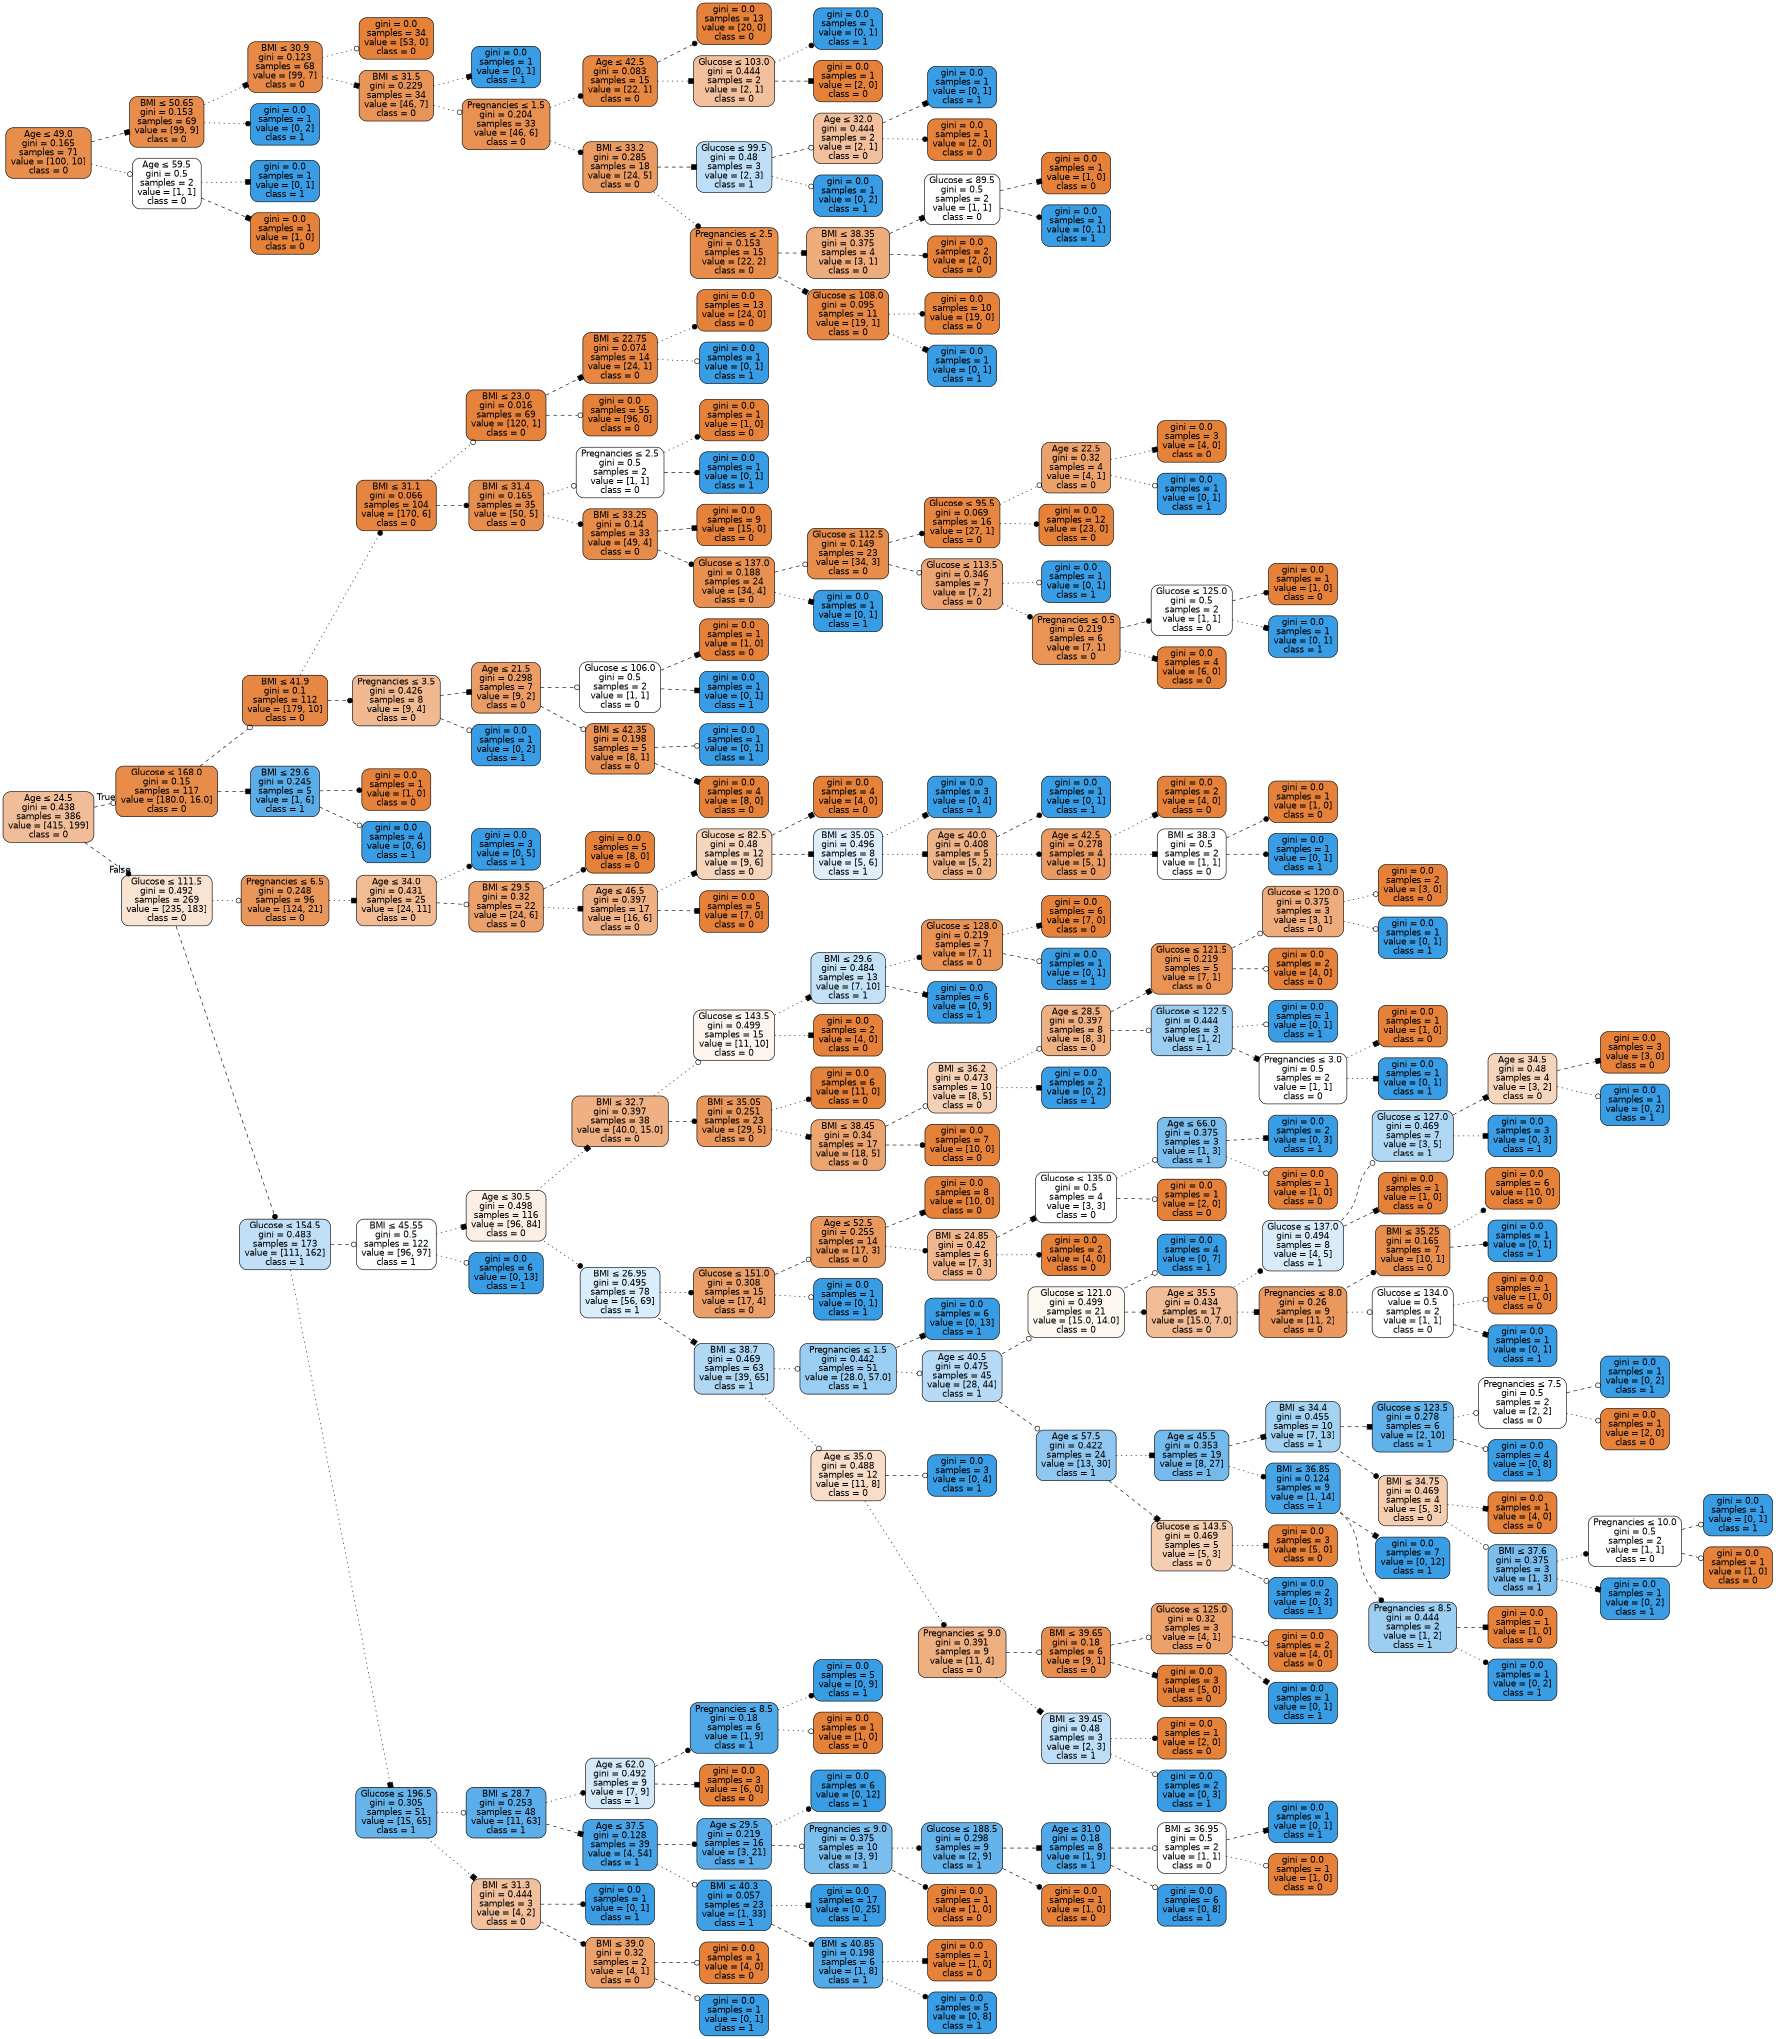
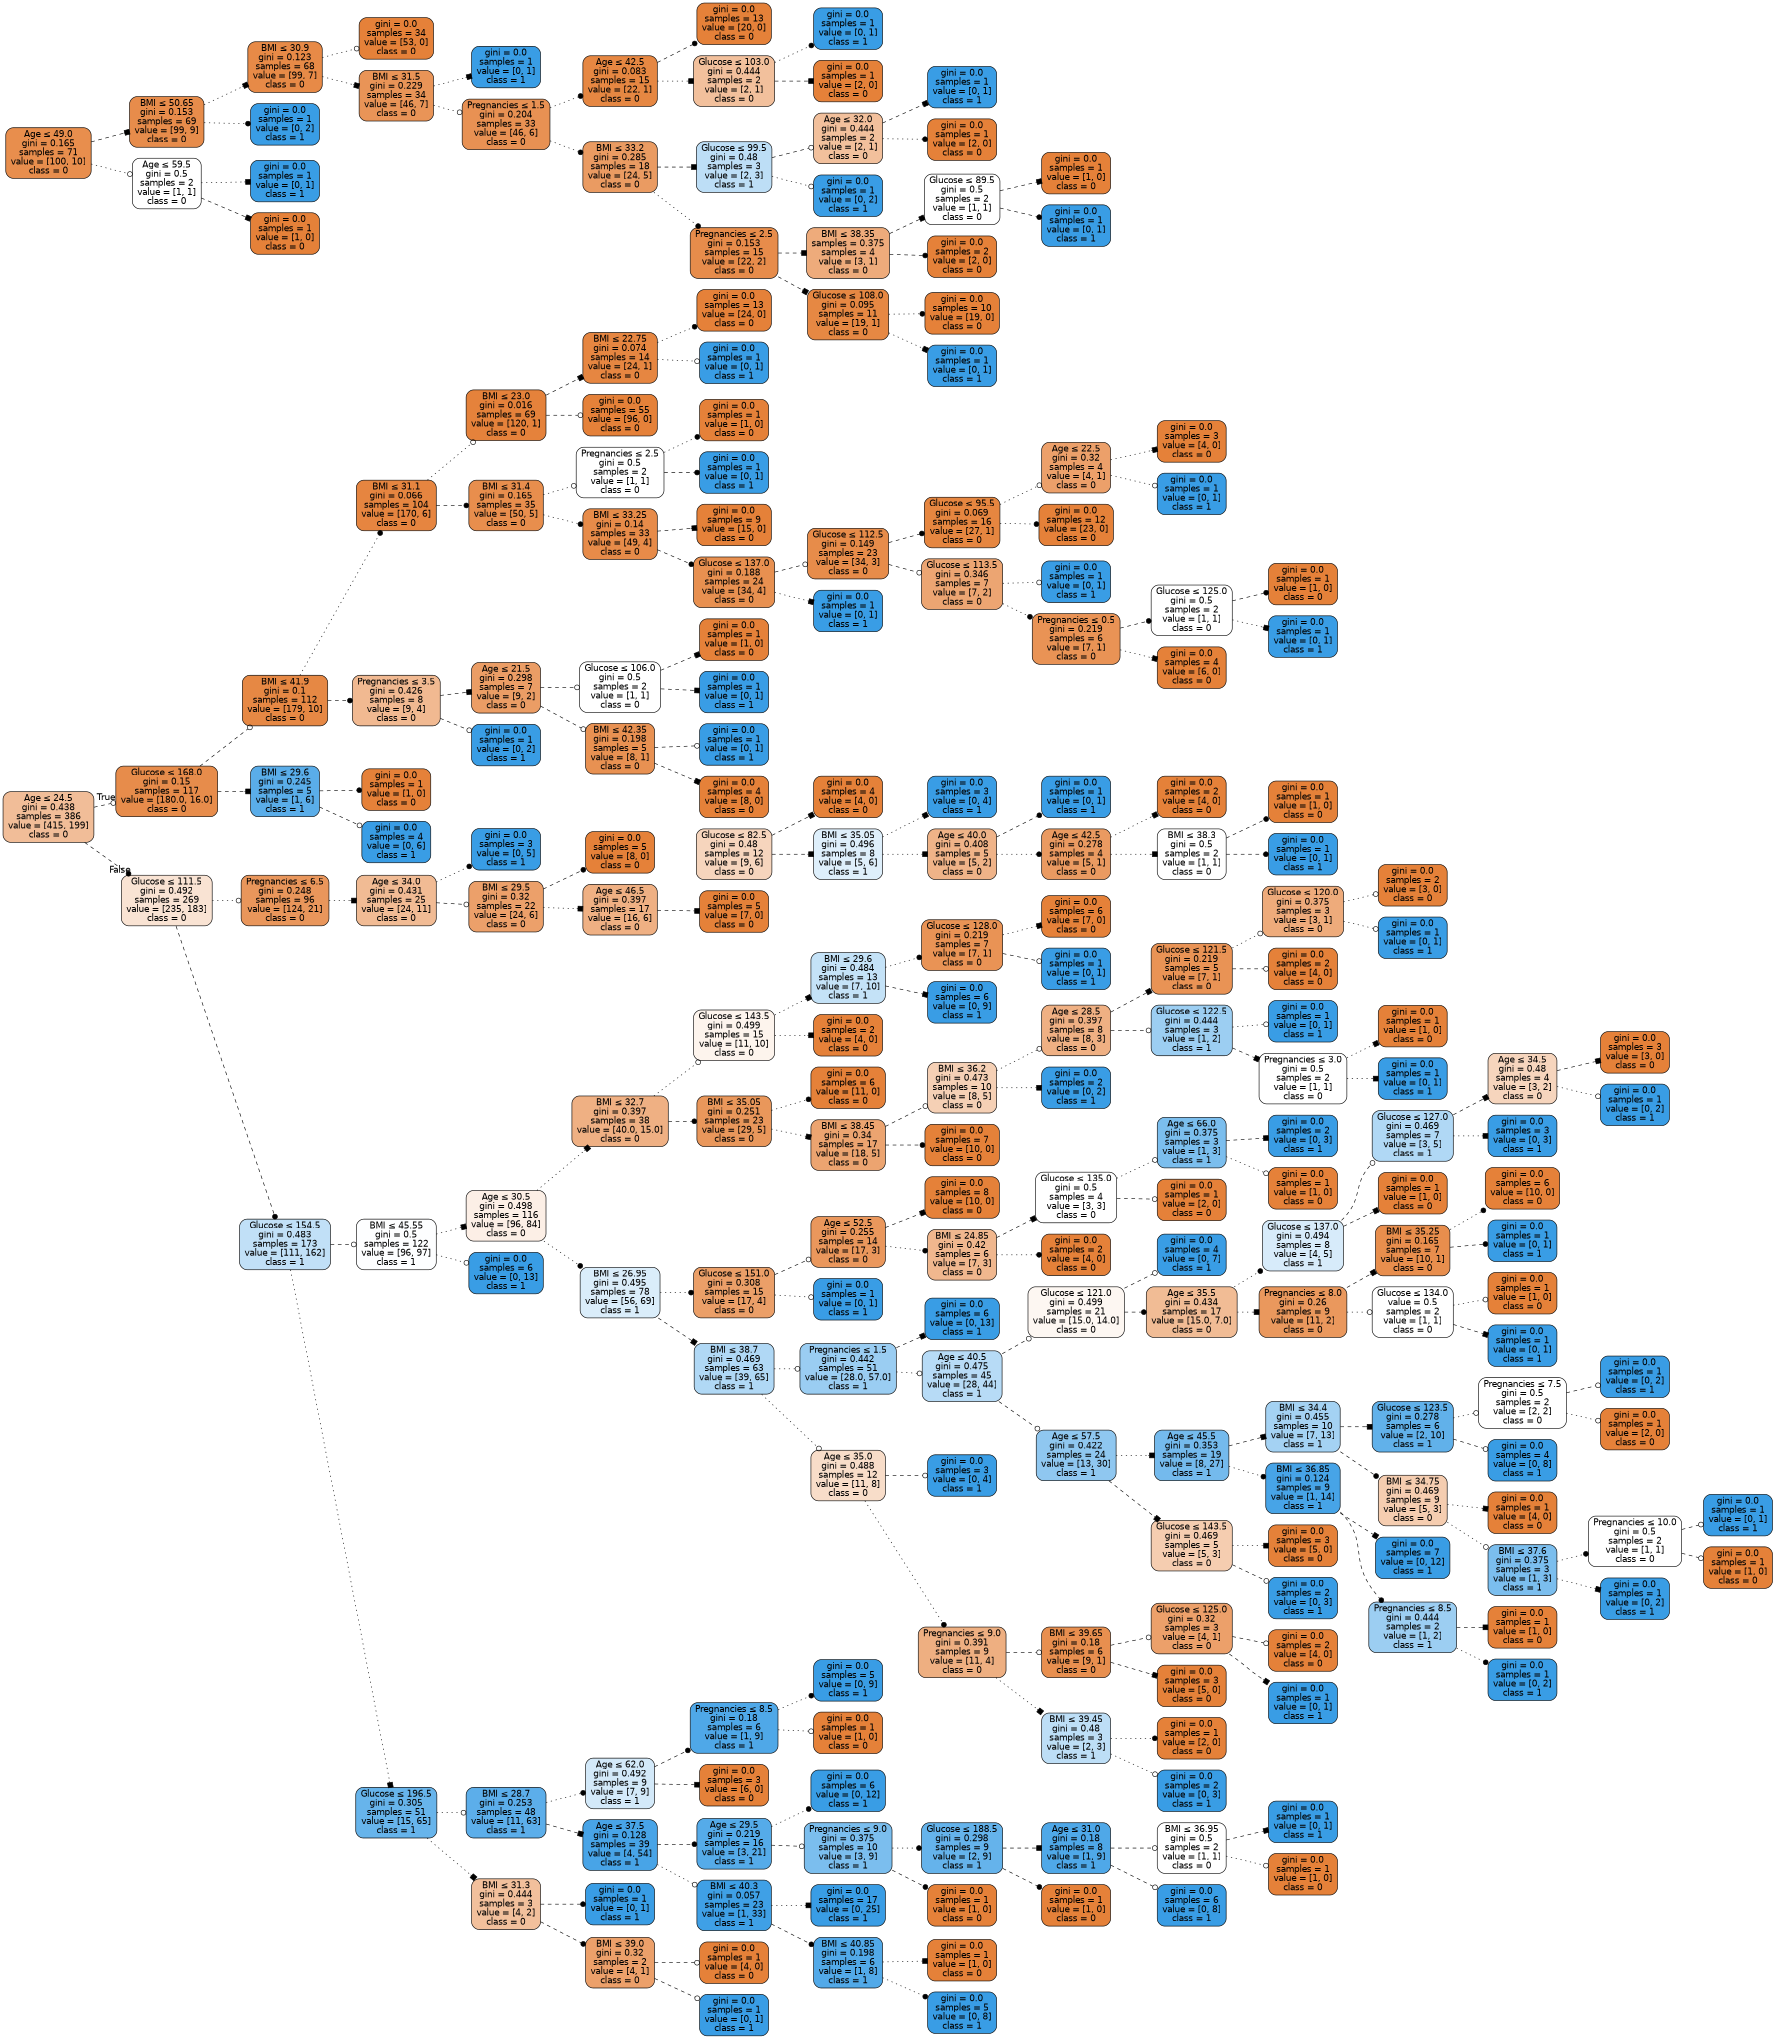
node "BMI ≤ 38.35": text "gini = 0.375" -> "samples = 0.375"
edge "Age ≤ 46.5" -> "Glucose ≤ 82.5": removed
edge "Glucose ≤ 121.5" -> "Glucose ≤ 120.0": style dashed -> dotted
edge "Pregnancies ≤ 8.0" -> "BMI ≤ 35.25": arrowhead dot -> box
node "BMI ≤ 34.75": text "samples = 4" -> "samples = 9"
